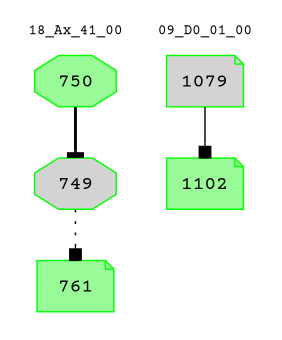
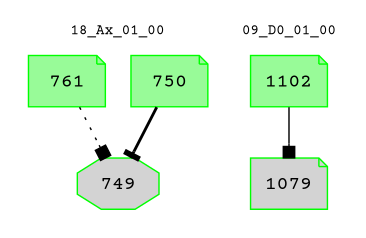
cluster "18_Ax_41_00": label "18_Ax_41_00" -> "18_Ax_01_00"
node "750": shape octagon -> note
edge "1079" -> "1102": reversed
edge "749" -> "761": reversed
